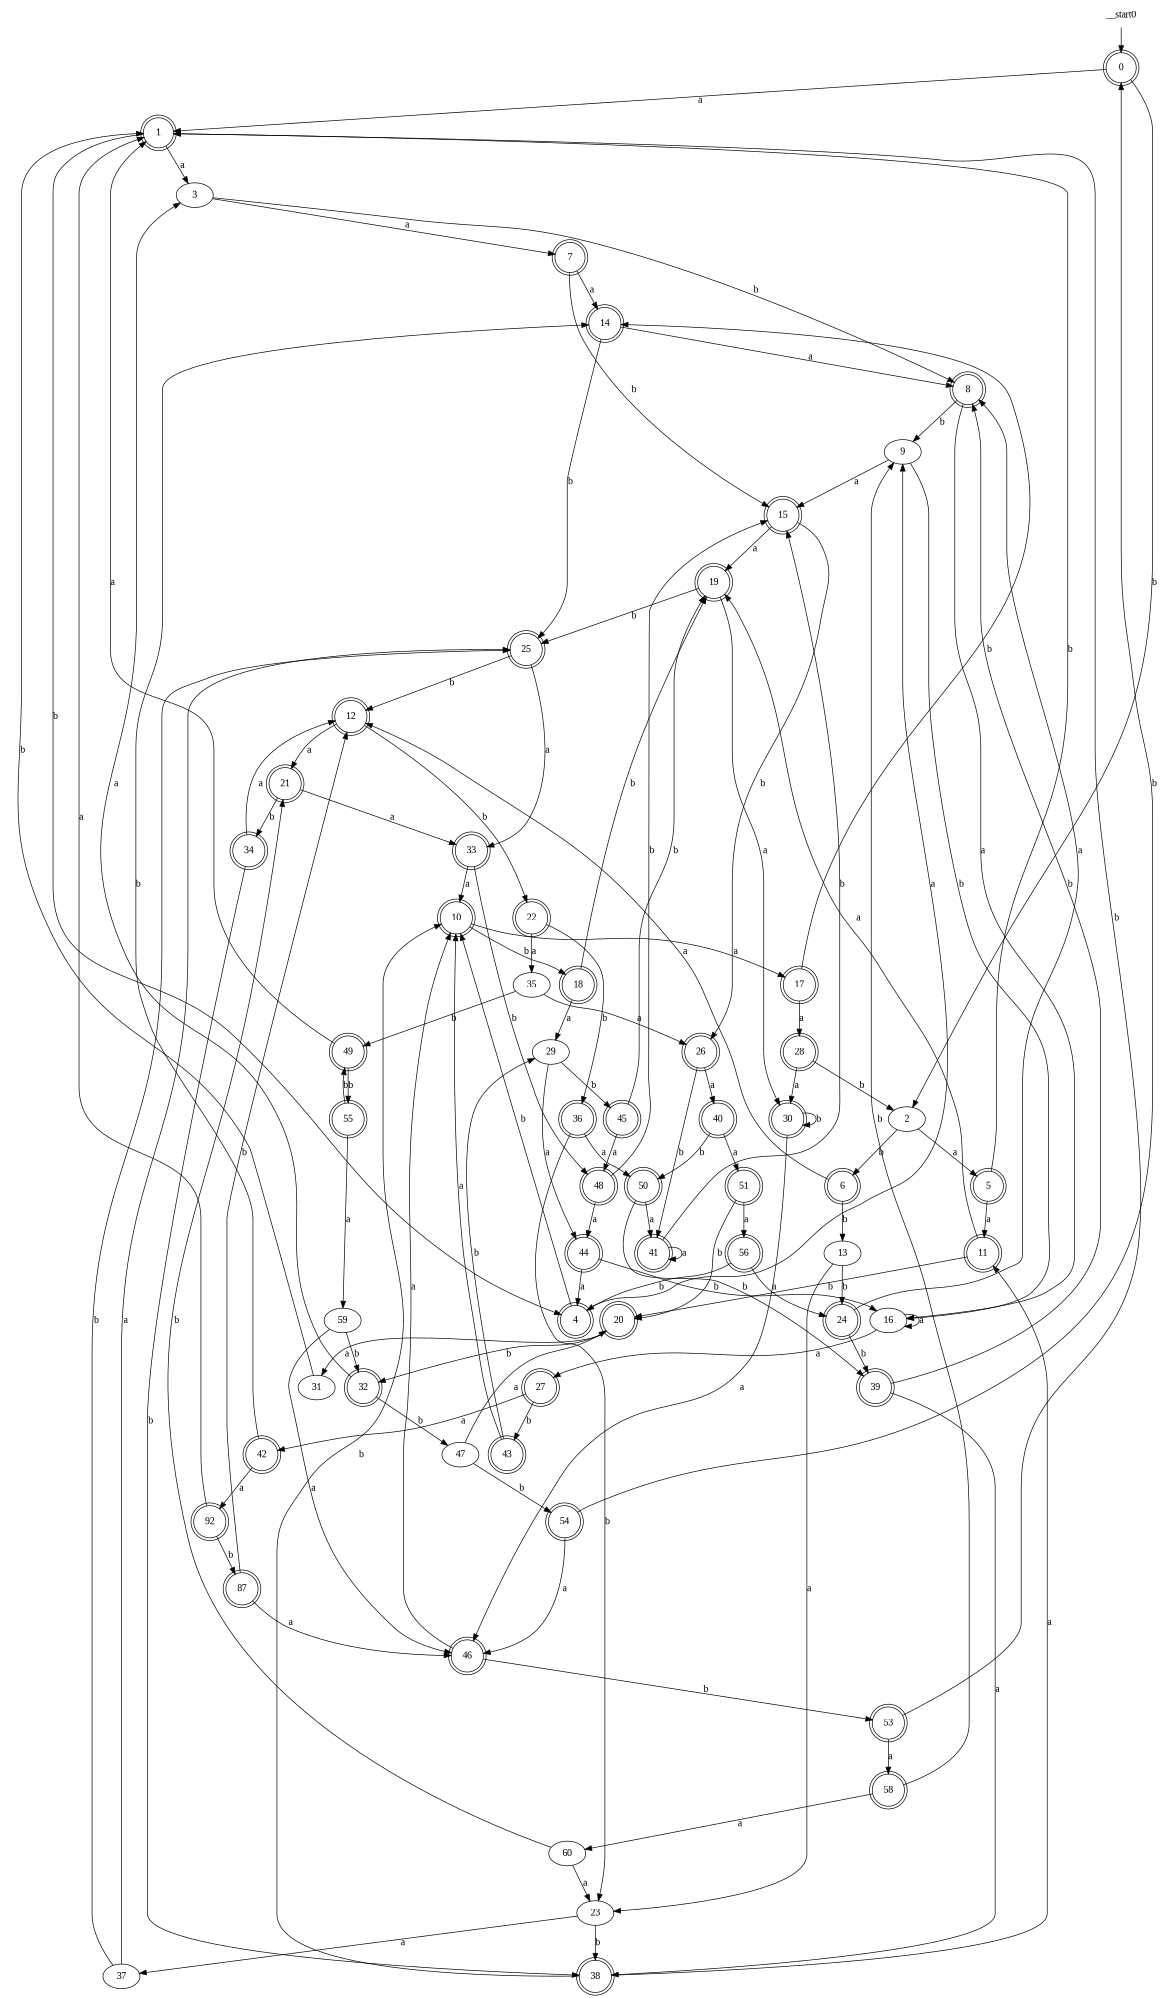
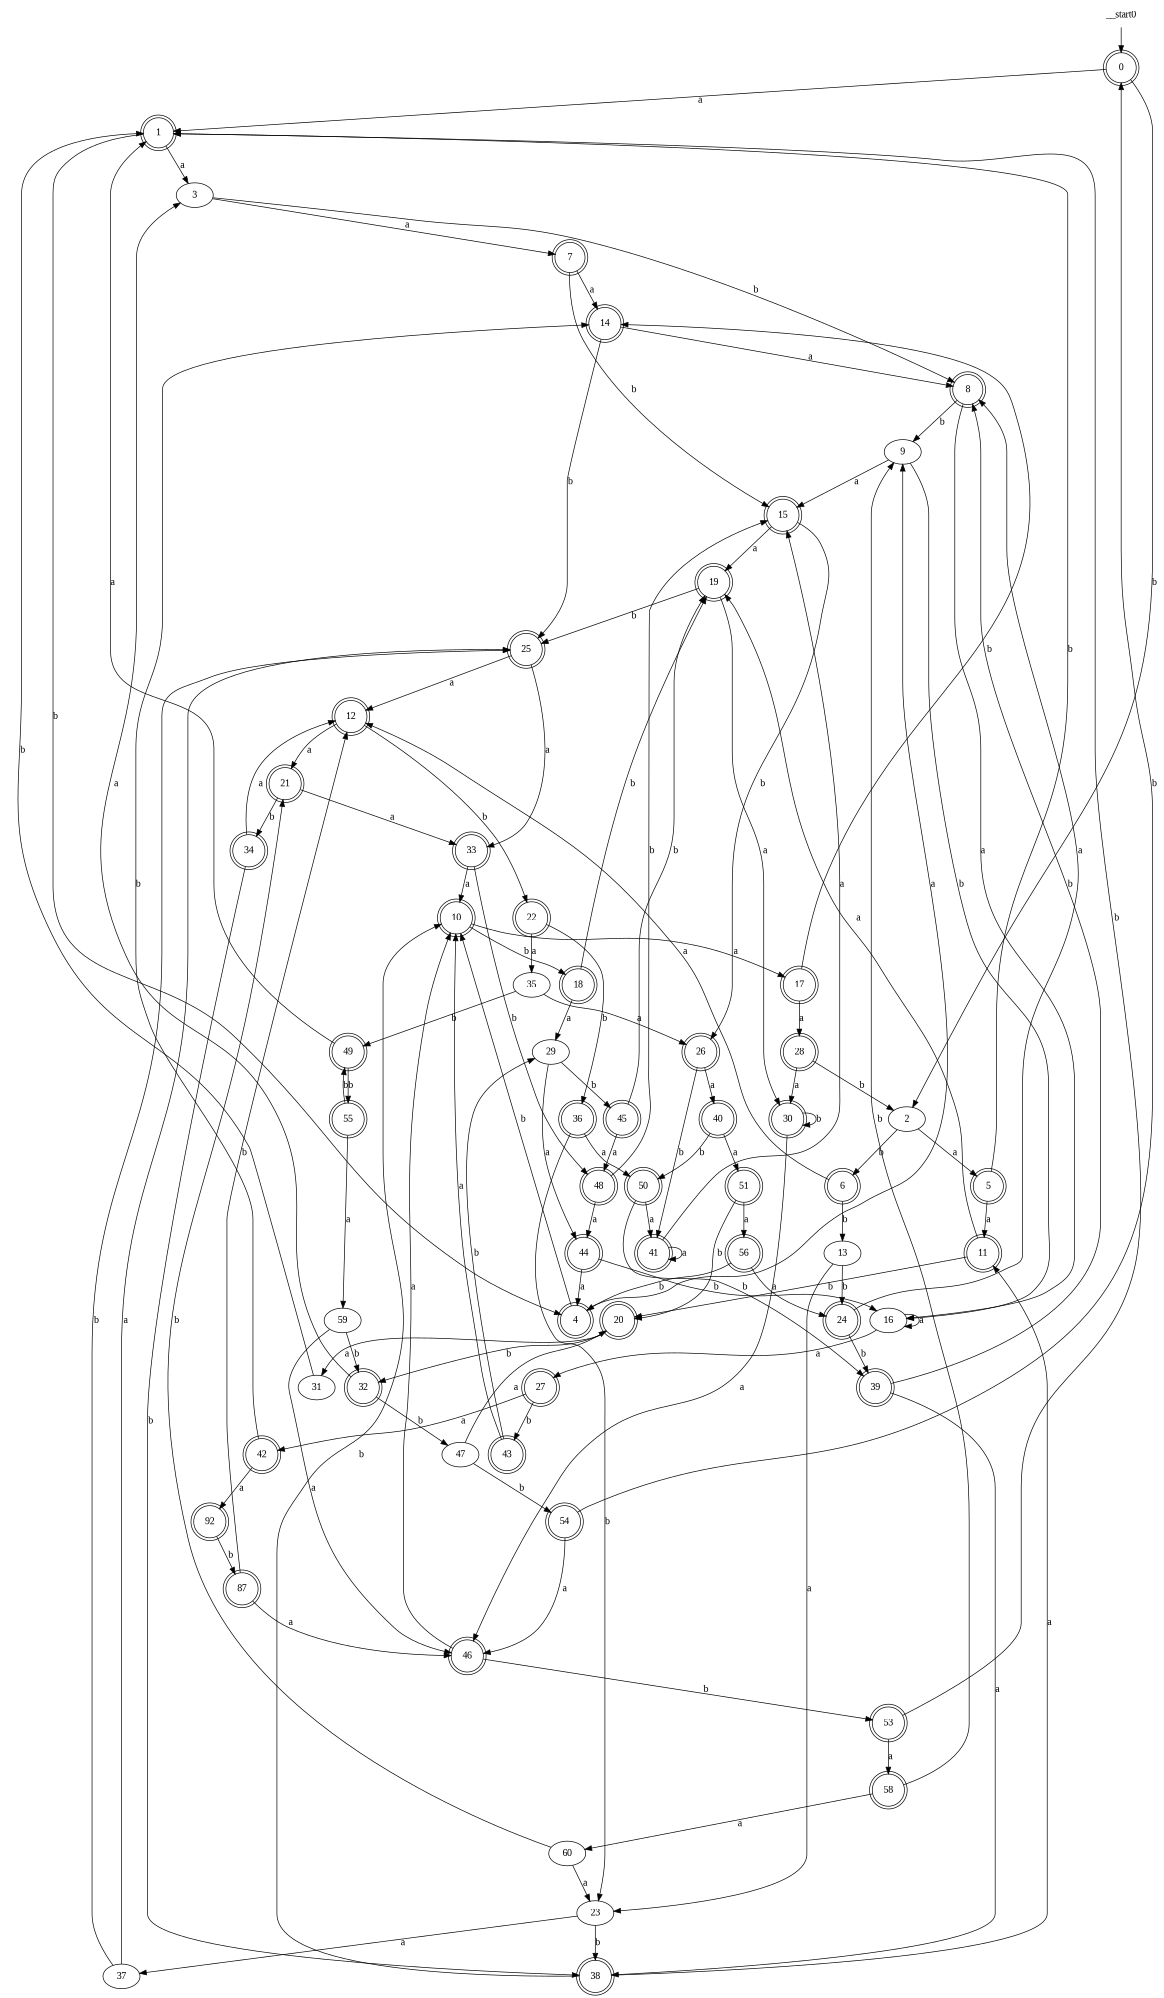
edge "25" -> "12": label "b" -> "a"
edge "92" -> "1": removed, label "a"
edge "41" -> "15": label "b" -> "a"
